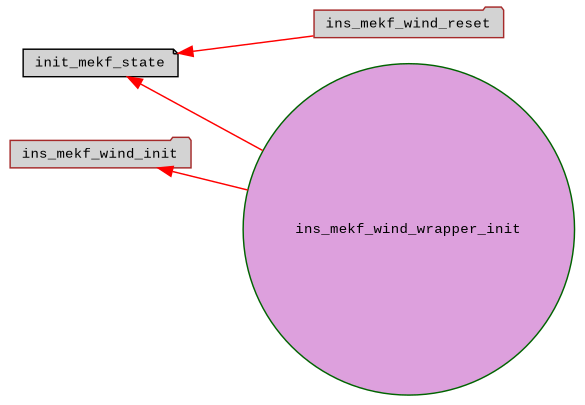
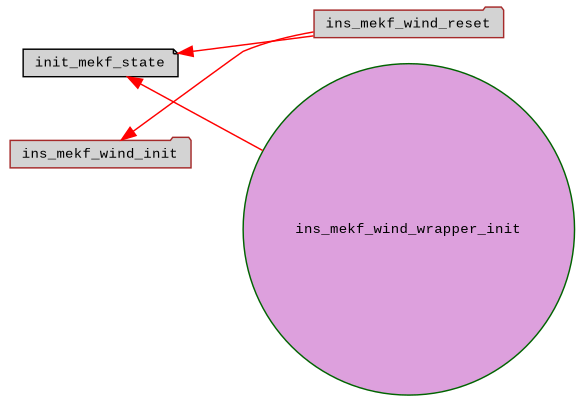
edge "ins_mekf_wind_wrapper_init" -> "ins_mekf_wind_init": now "ins_mekf_wind_reset" -> "ins_mekf_wind_init"
